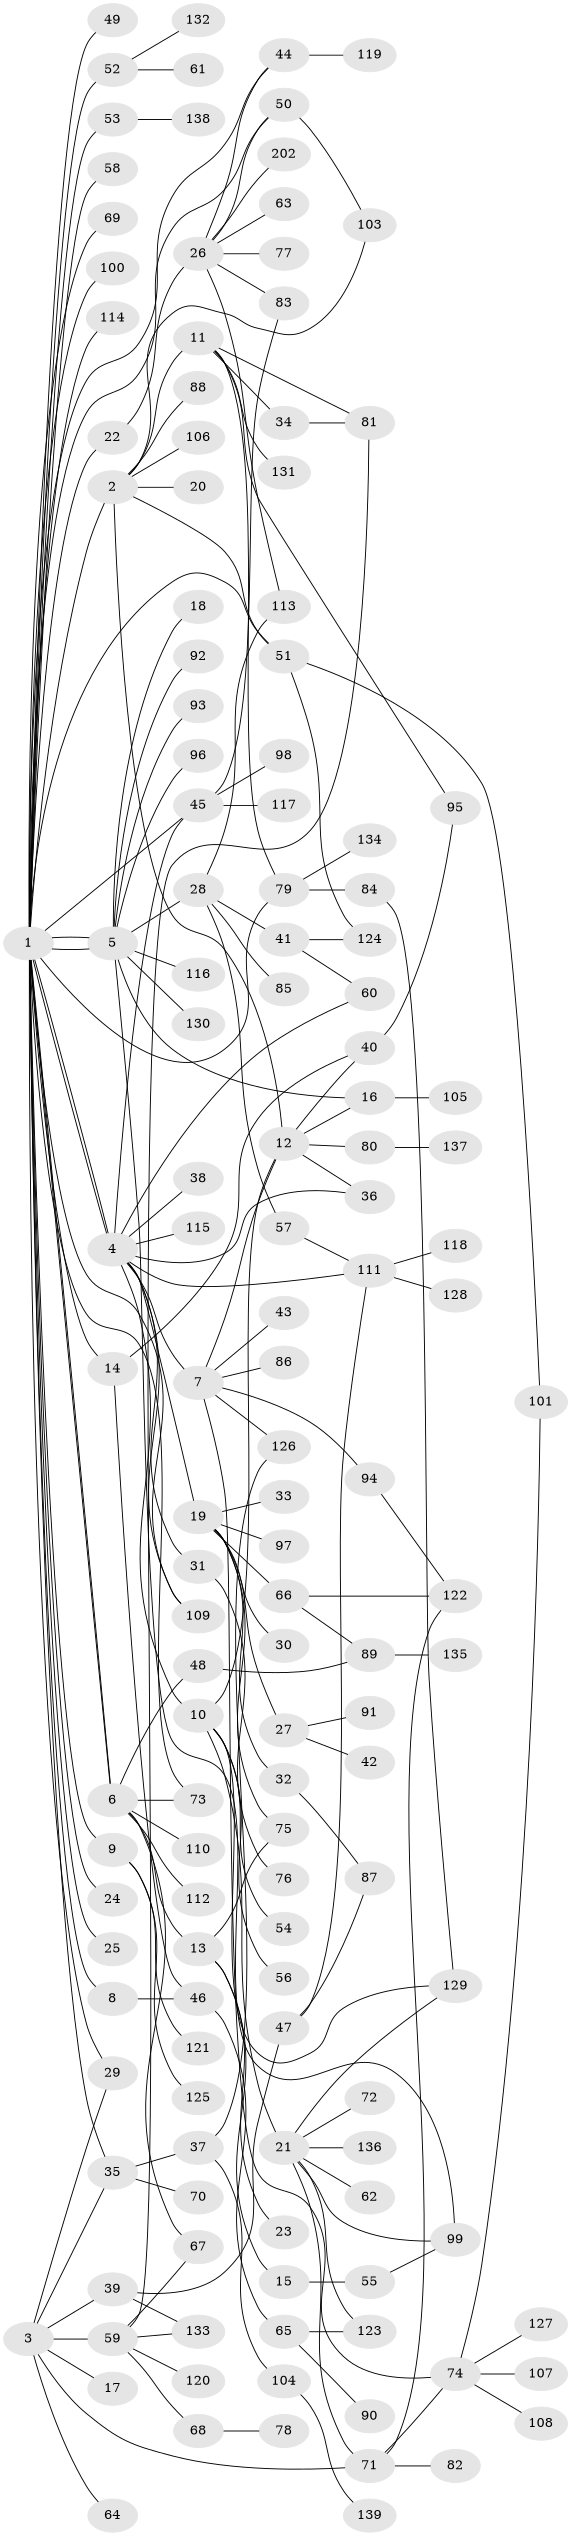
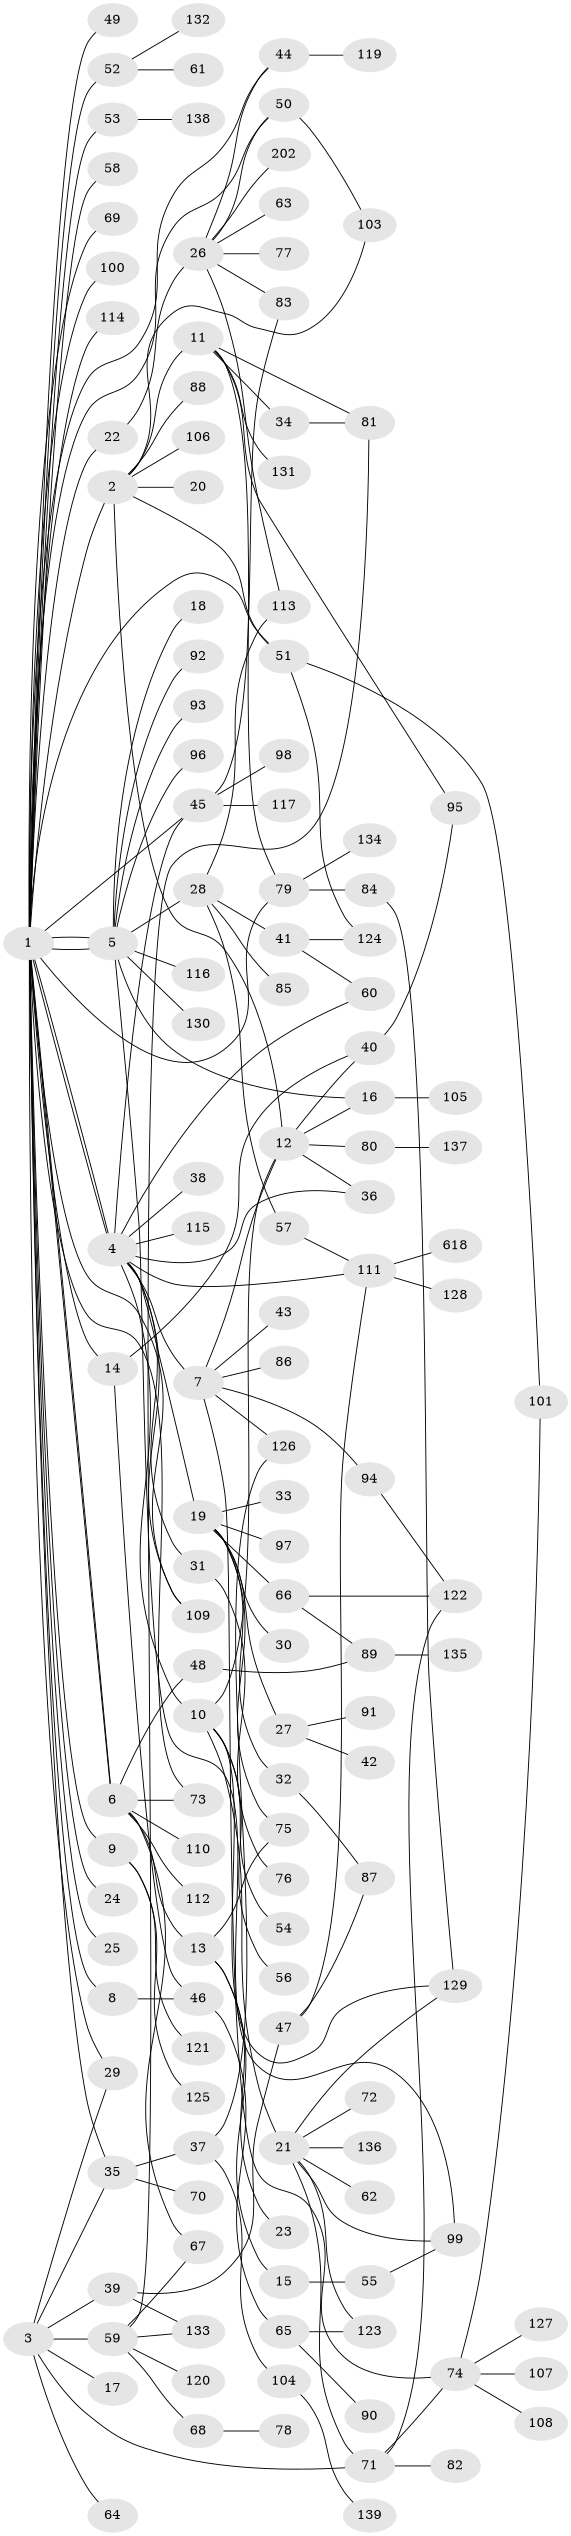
node "118": label "118" -> "618"
